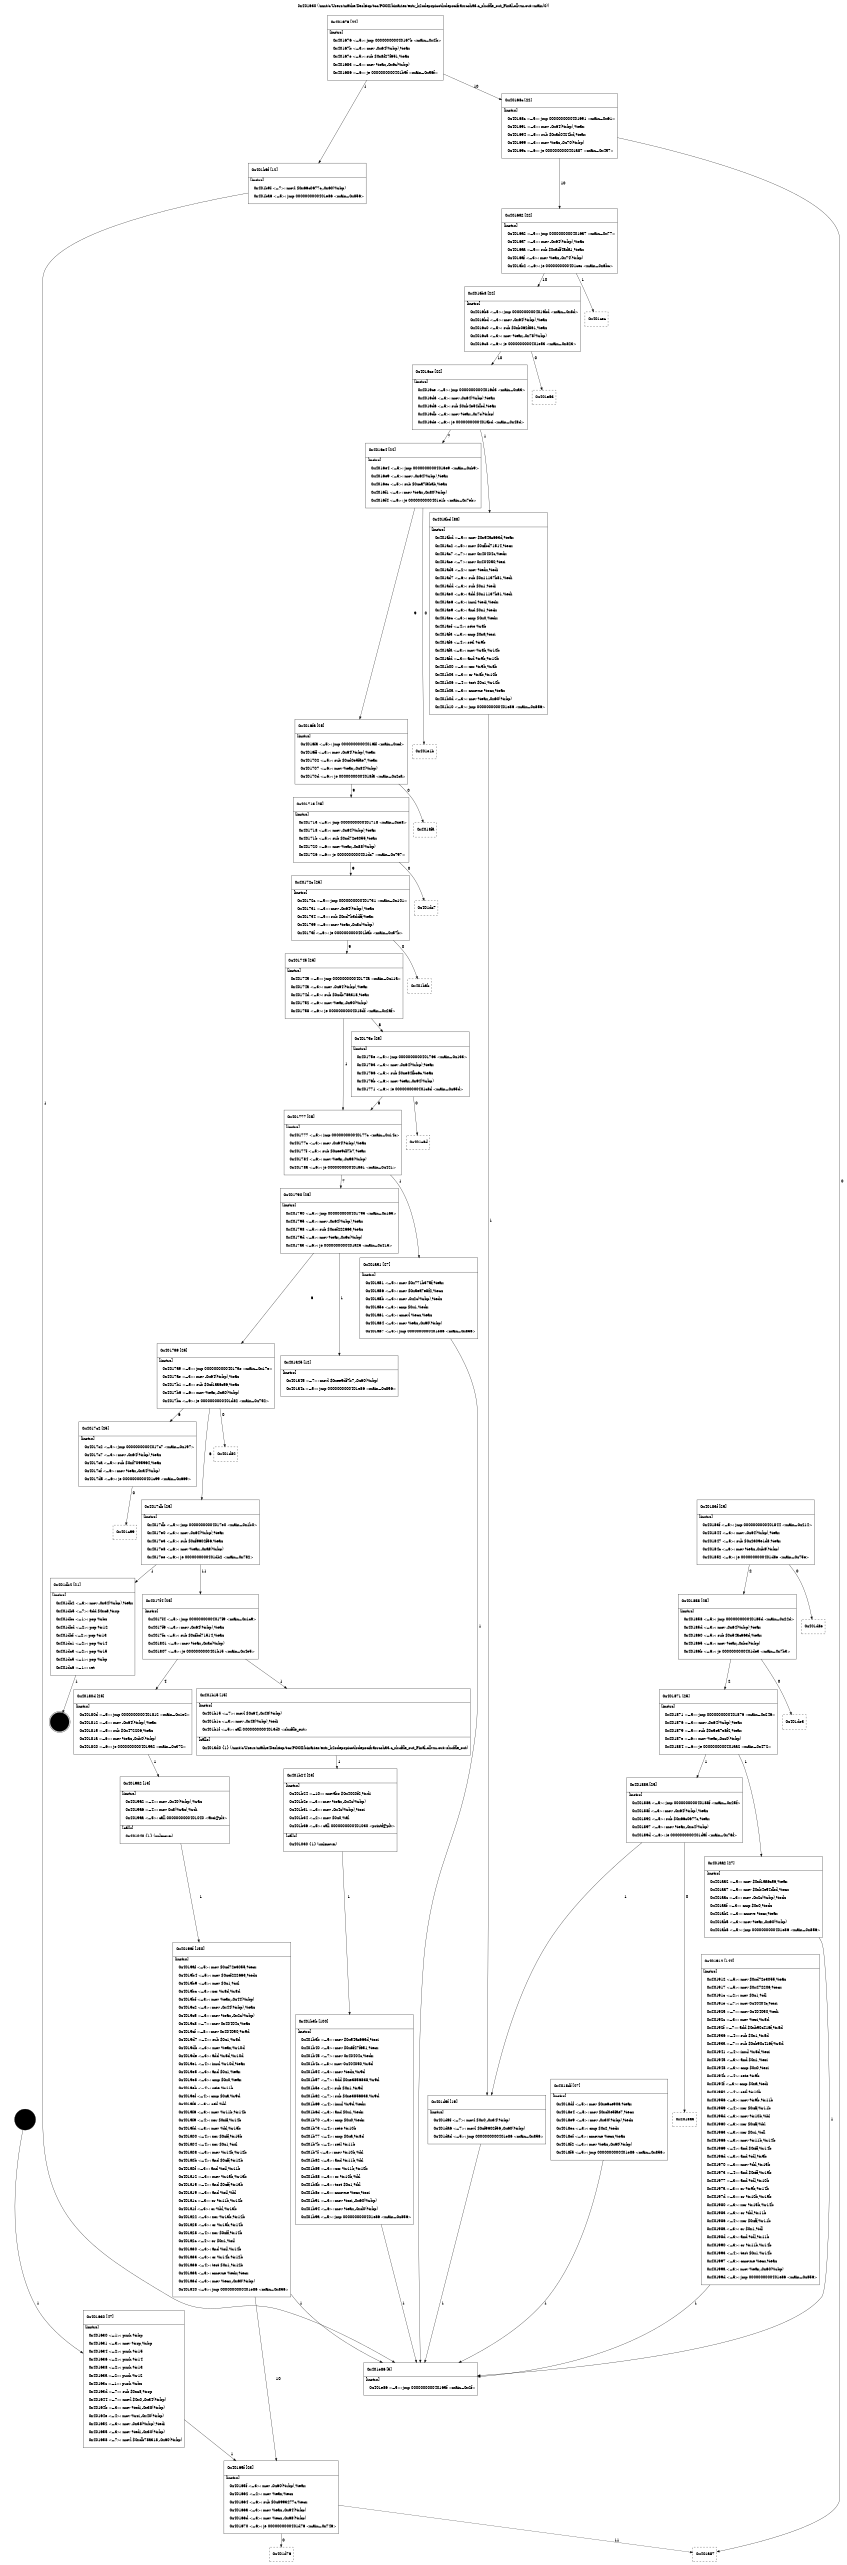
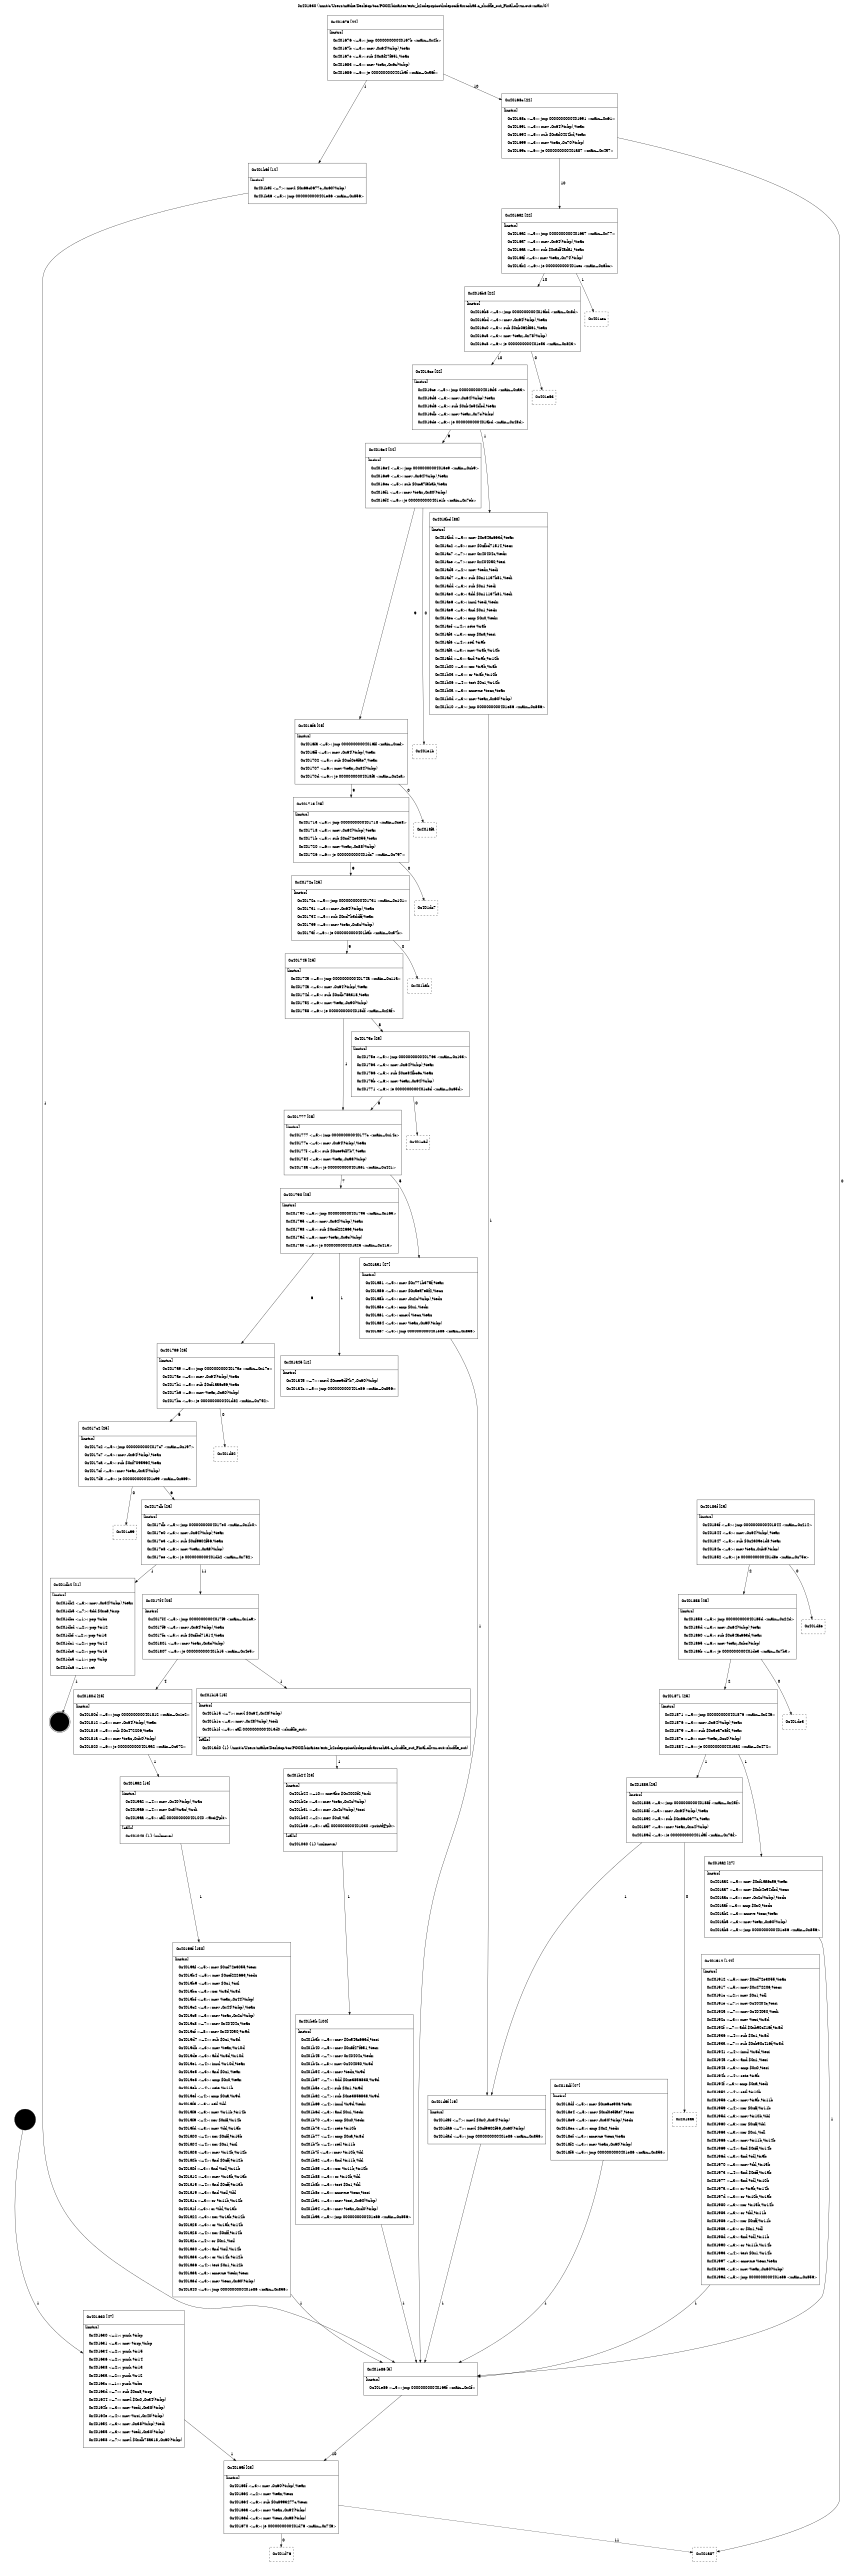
edge "0x4016ce [22]" -> "0x4016e4 [22]": label " 7" -> " 9"
edge "0x401777 [25]" -> "0x401a51 [27]": label " 1" -> " 5"
edge "0x4017a9 [25]" -> "0x4017db [25]": now "0x4017c2 [25]" -> "0x4017db [25]"
edge "0x4019af [150]" -> "0x40165f [23]": now "0x401e86 [5]" -> "0x40165f [23]"
